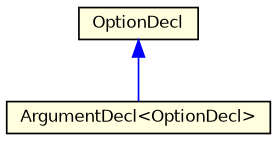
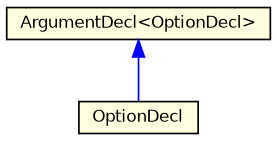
edge "ArgumentDecl<OptionDecl>" -> "OptionDecl": reversed
